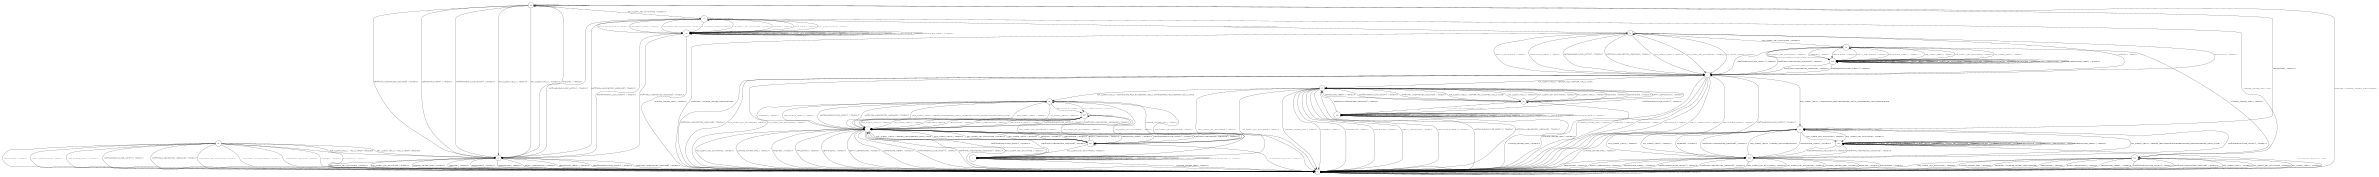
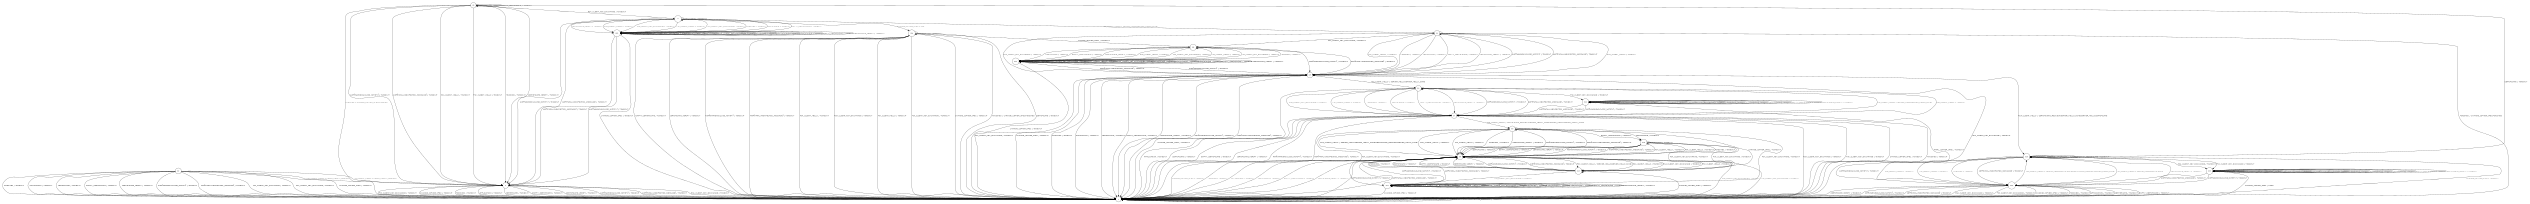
edge "s11" -> "s16": reversed
edge "s5" -> "s7": now "s5" -> "s6"
edge "s12" -> "s1": label "CHANGE_CIPHER_SPEC / TIMEOUT" -> "FATAL_CIPHER_SPEC / TIMEOUT"
edge "s61" -> "s1": added, label "CHANGE_CIPHER_SPEC / TIMEOUT"
